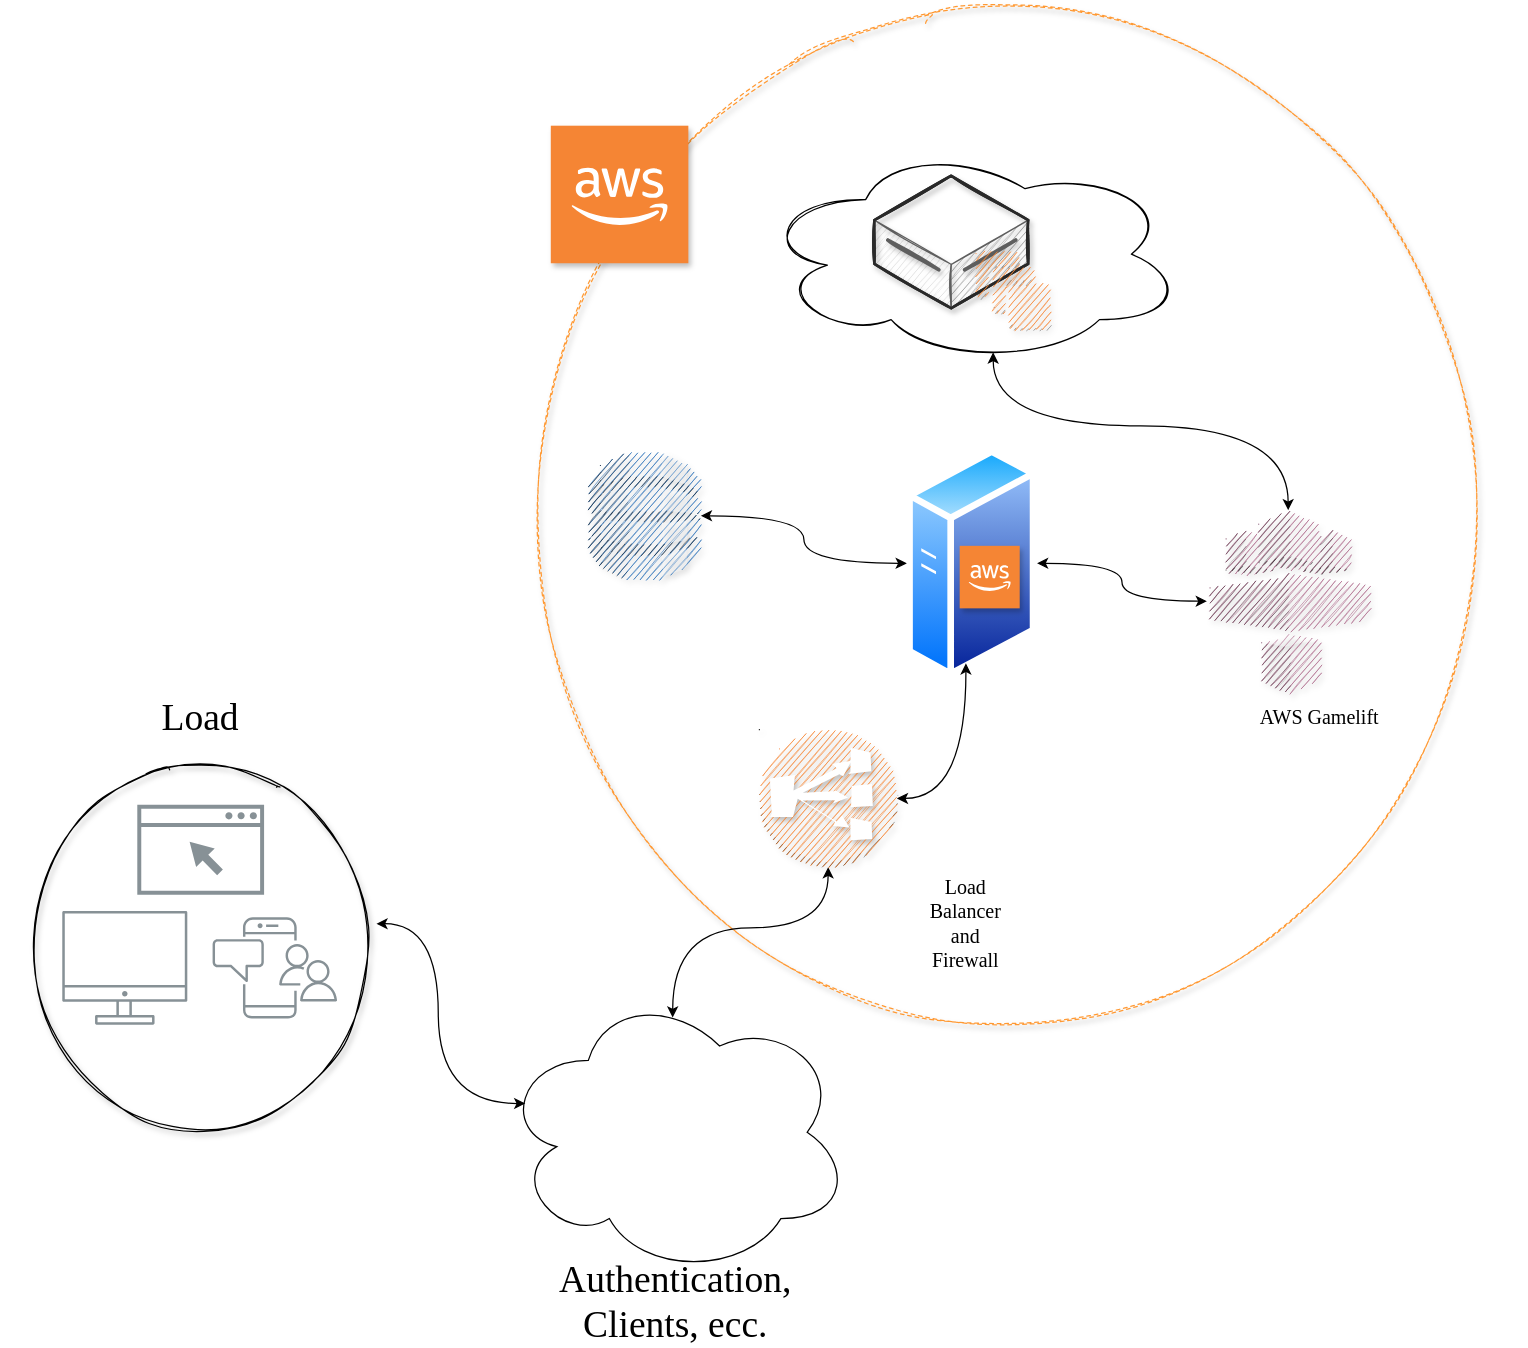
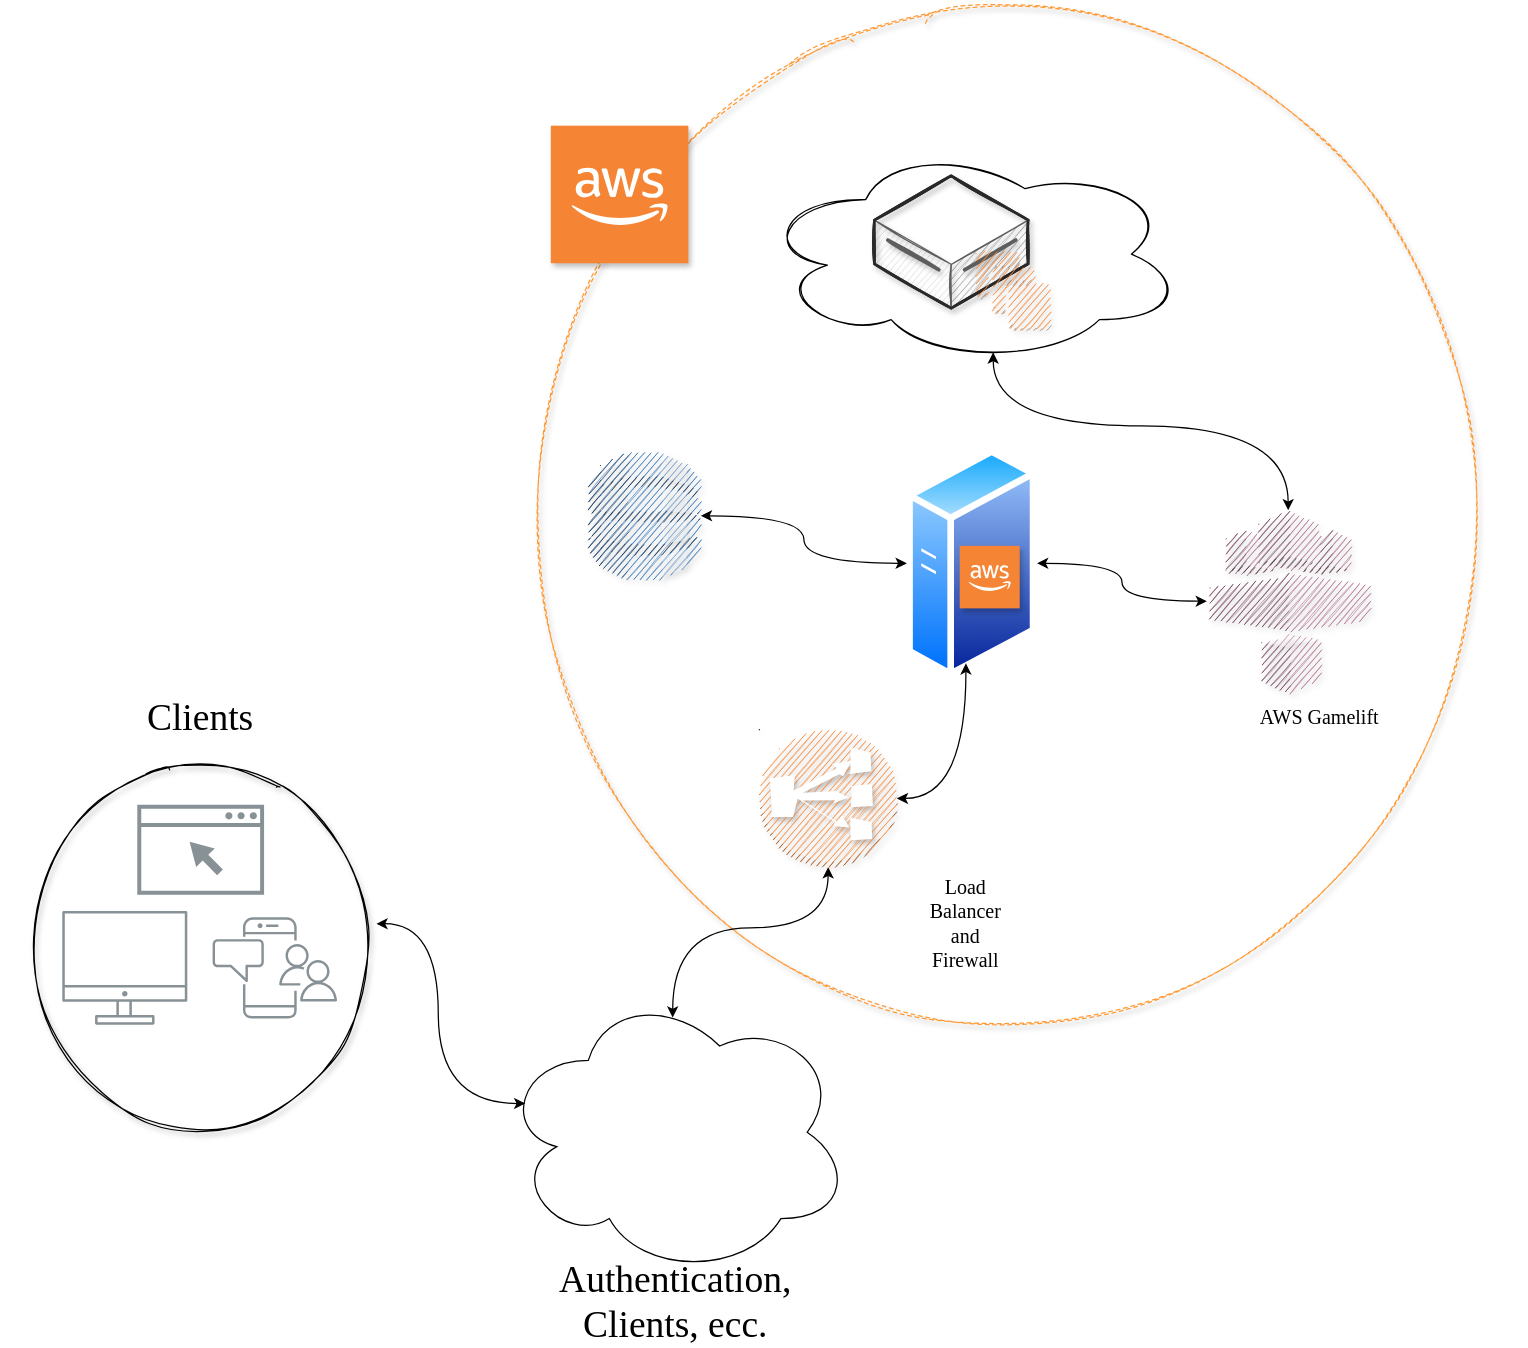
node "Load": label "Load" -> "Clients"
